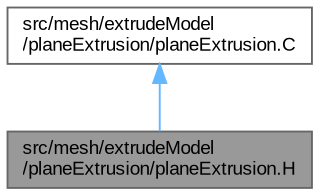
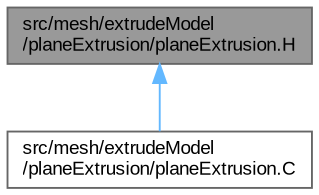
edge "src/mesh/extrudeModel /planeExtrusion/planeExtrusion.H" -> "src/mesh/extrudeModel /planeExtrusion/planeExtrusion.C": reversed
